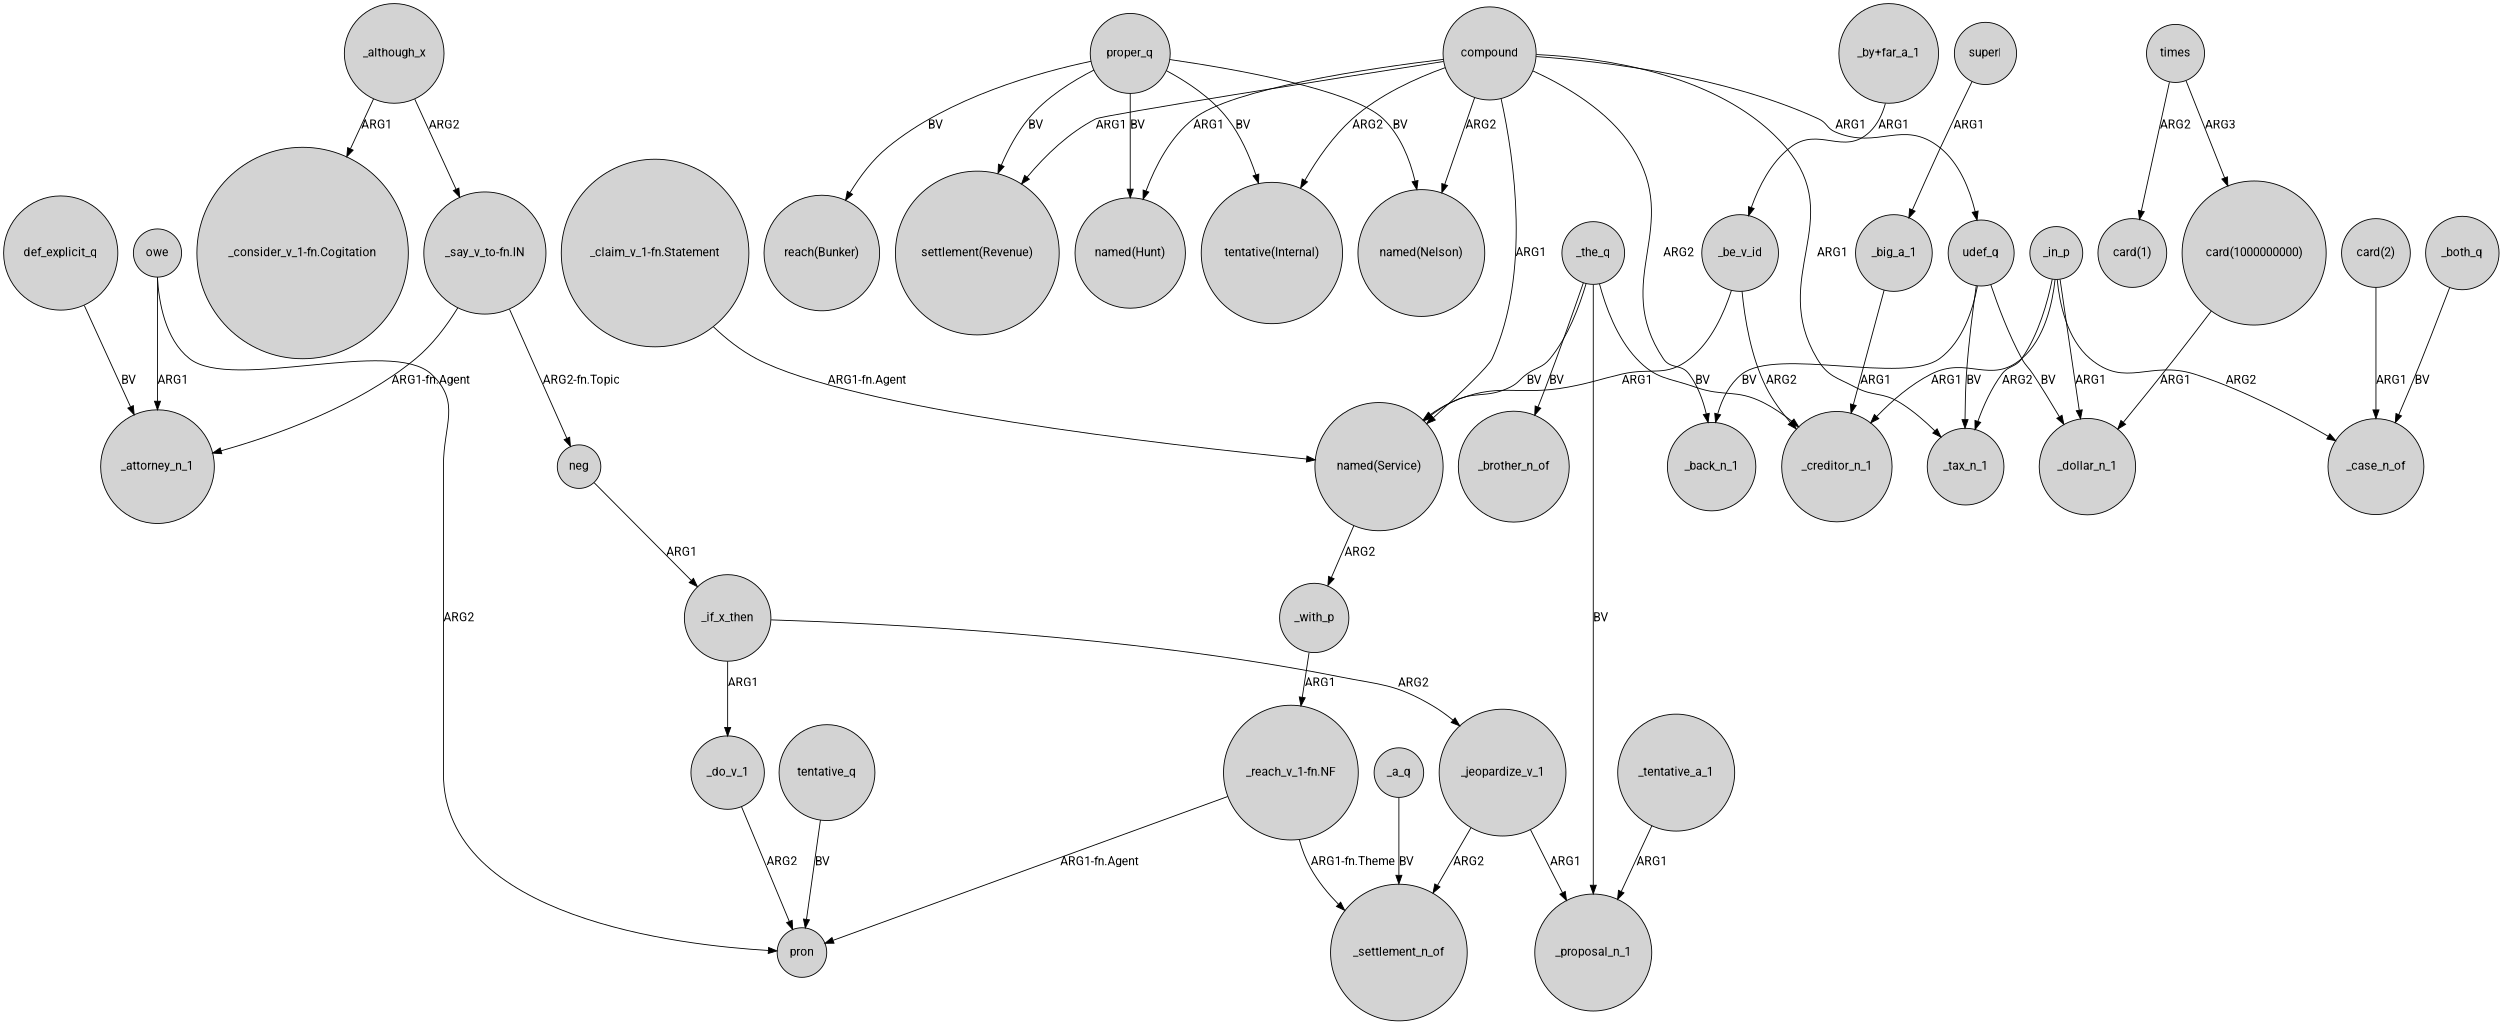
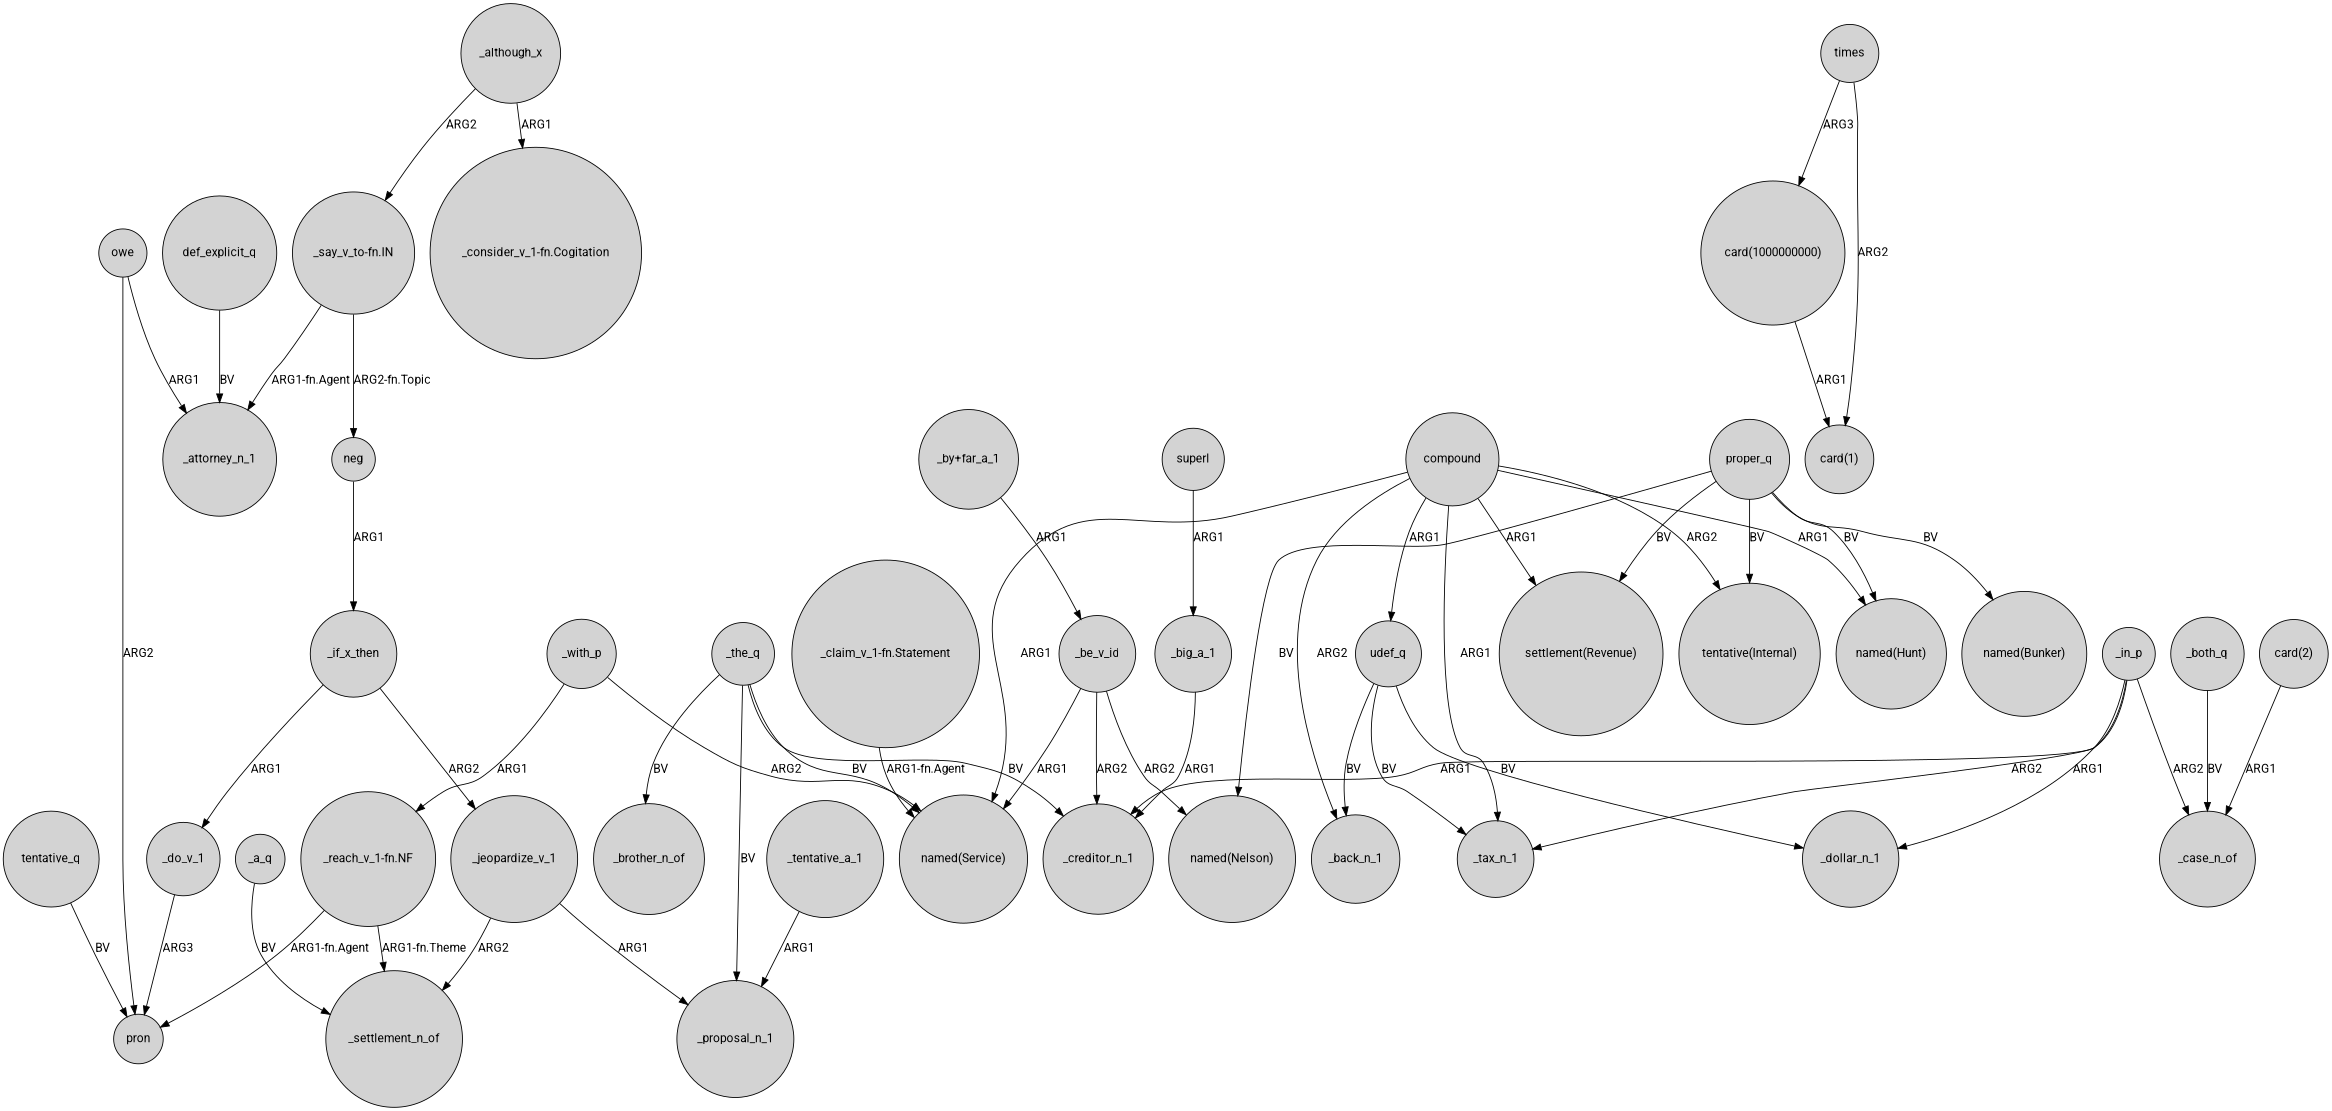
edge "compound" -> "named(Nelson)": now "_be_v_id" -> "named(Nelson)"
node "reach(Bunker)": label "reach(Bunker)" -> "named(Bunker)"
edge "card(1000000000)" -> "_dollar_n_1": now "card(1000000000)" -> "card(1)"
edge "named(Service)" -> "_with_p": reversed
edge "_do_v_1" -> "pron": label "ARG2" -> "ARG3"
